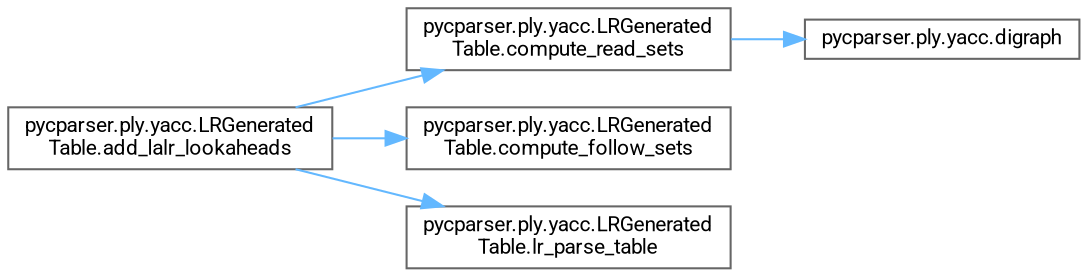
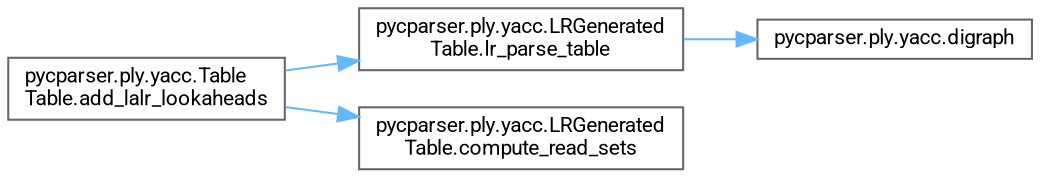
edge "pycparser.ply.yacc.LRGenerated Table.compute_read_sets" -> "pycparser.ply.yacc.digraph": now "pycparser.ply.yacc.LRGenerated Table.lr_parse_table" -> "pycparser.ply.yacc.digraph"
node "pycparser.ply.yacc.LRGenerated Table.add_lalr_lookaheads": label "pycparser.ply.yacc.LRGenerated Table.add_lalr_lookaheads" -> "pycparser.ply.yacc.Table Table.add_lalr_lookaheads"
node "pycparser.ply.yacc.LRGenerated Table.compute_follow_sets": removed
